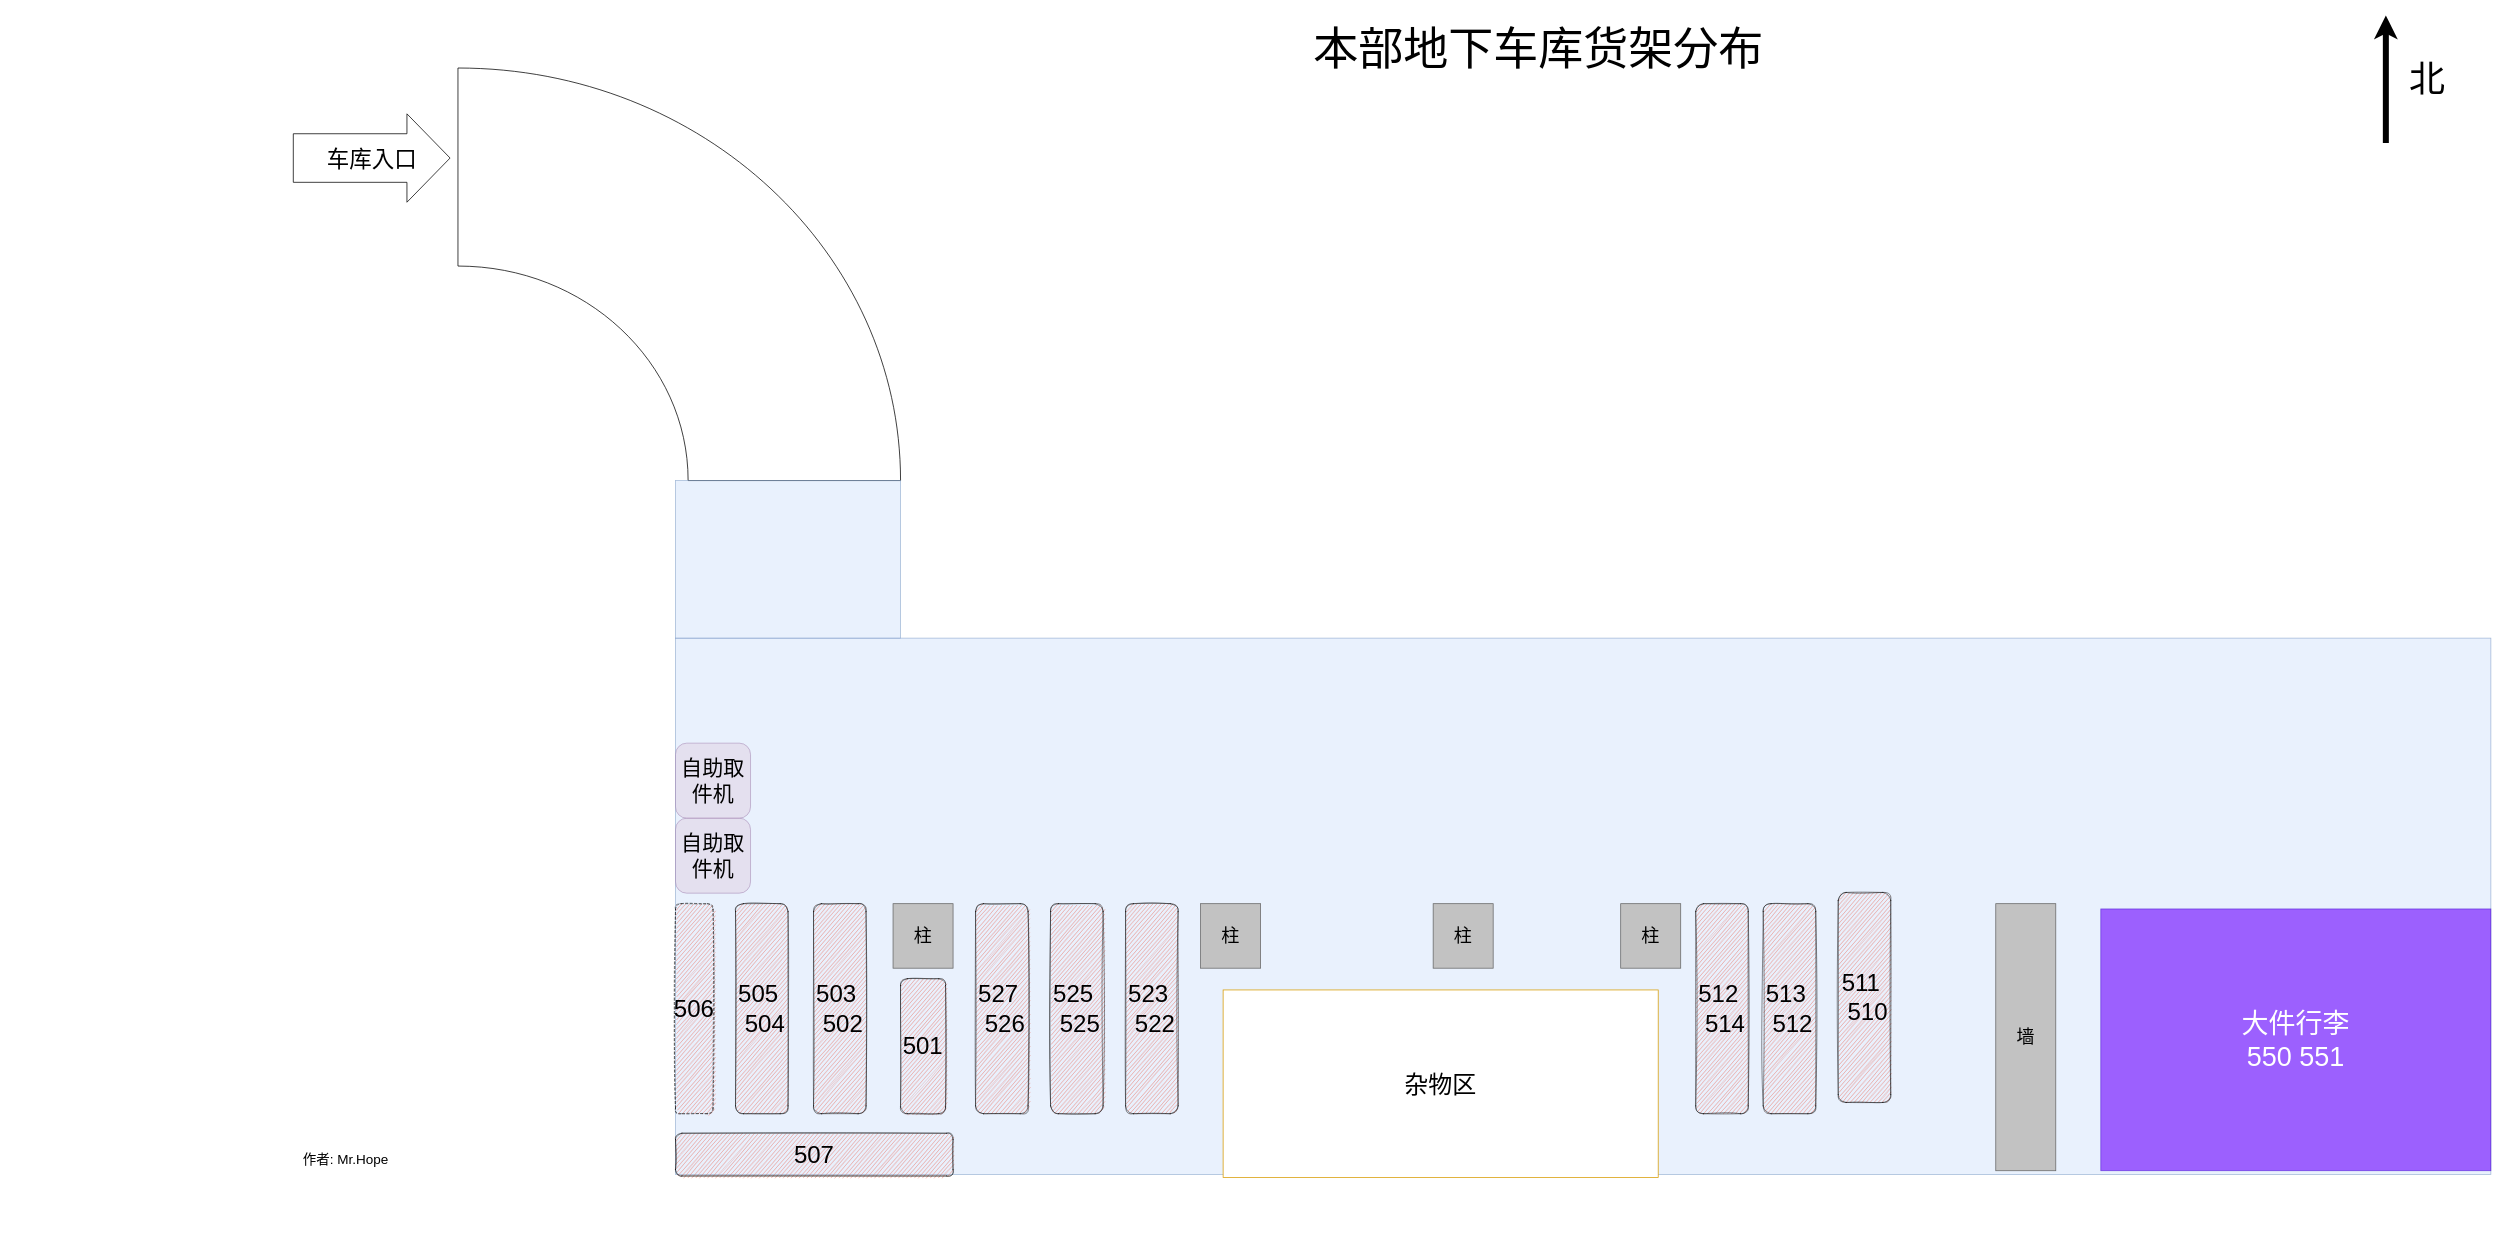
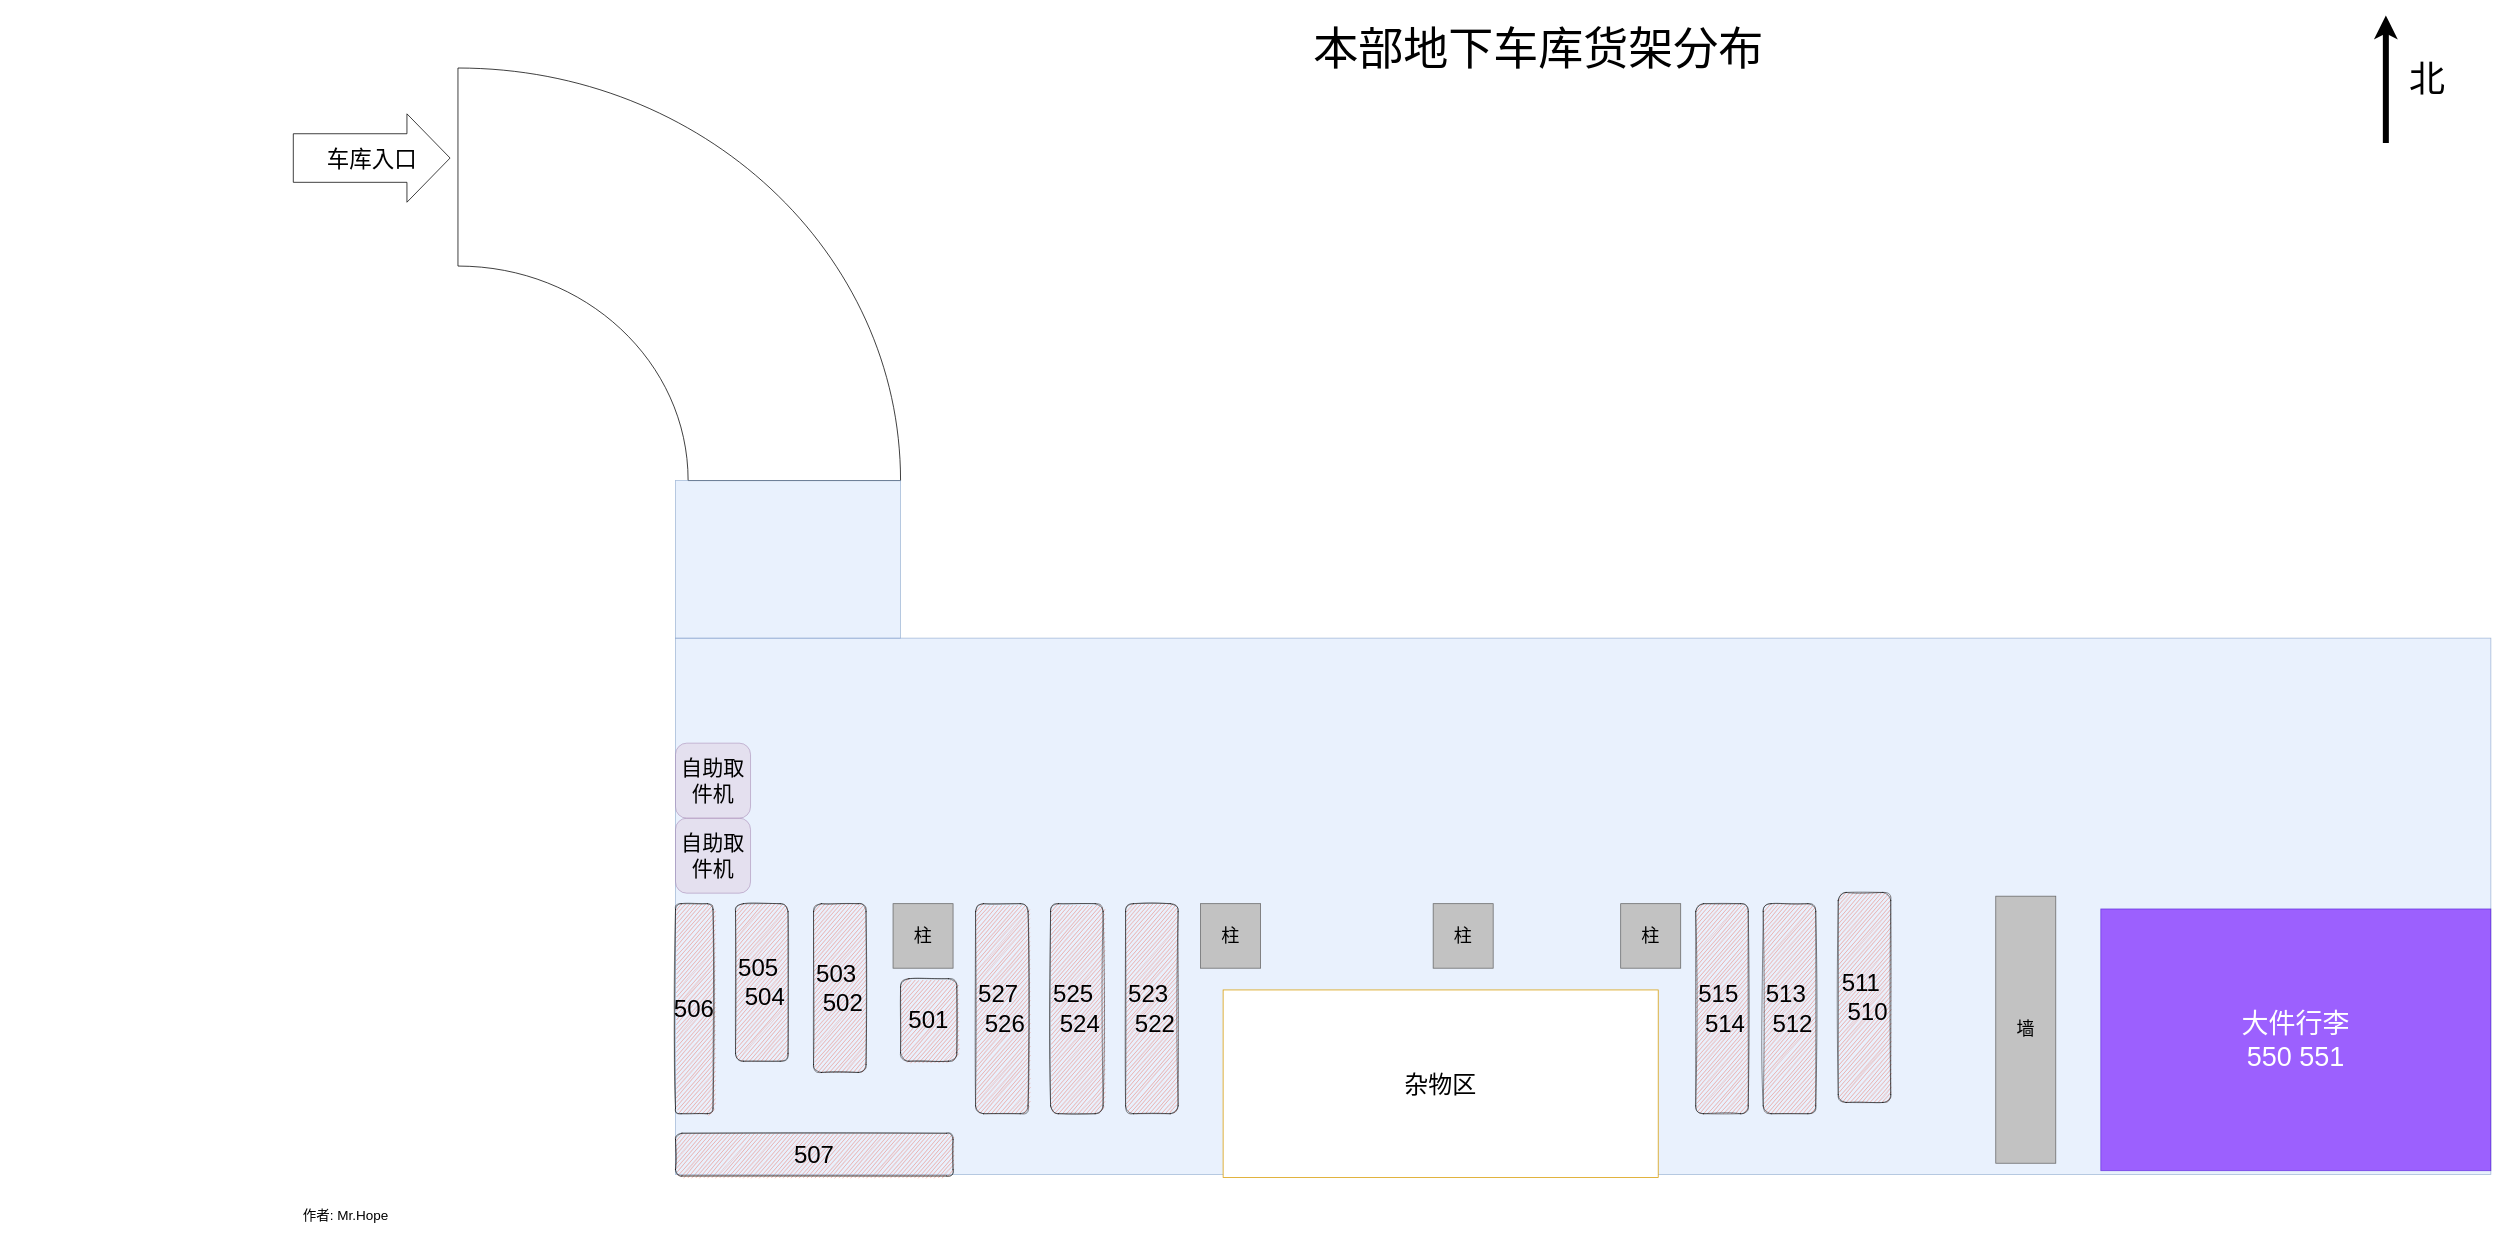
node "506": style dashed -> solid
node "505 504": size 53x210 -> 53x158
node "503 502": size 53x210 -> 53x169
node "525 525": label "525 525" -> "525 524"
node "512 514": label "512 514" -> "515 514"
node "墙": moved (2025, 1037) -> (2025, 1029)
node "501": size 45x135 -> 56x83
node "作者: Mr.Hope": moved (345, 1159) -> (345, 1215)
